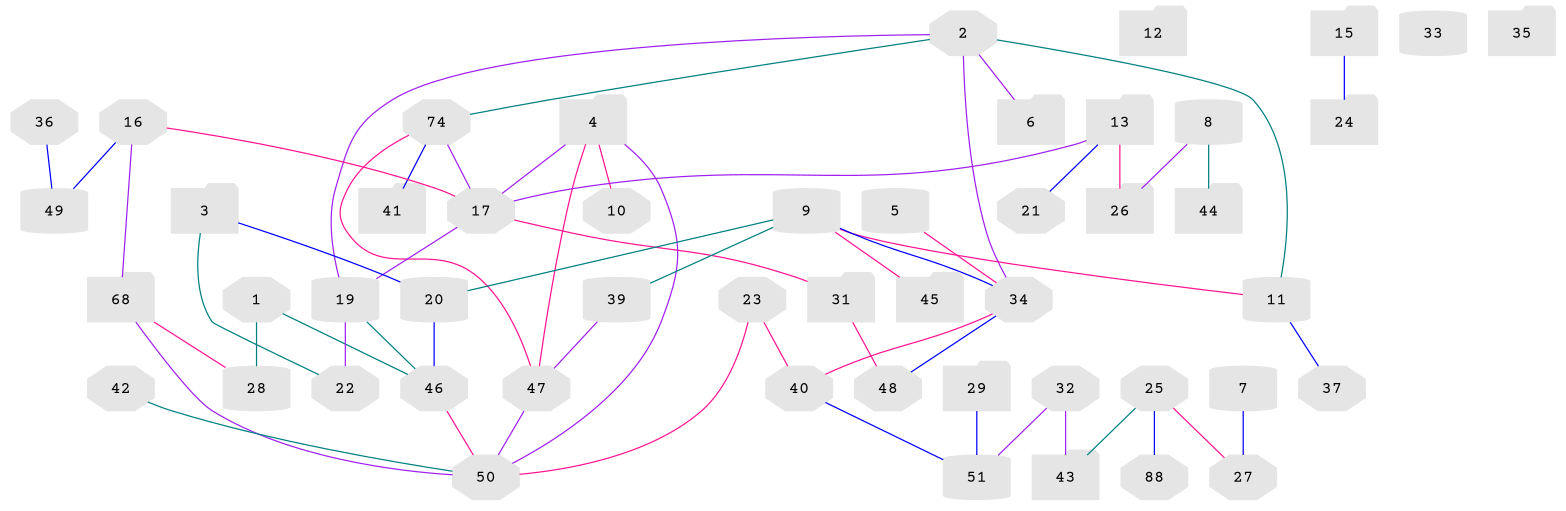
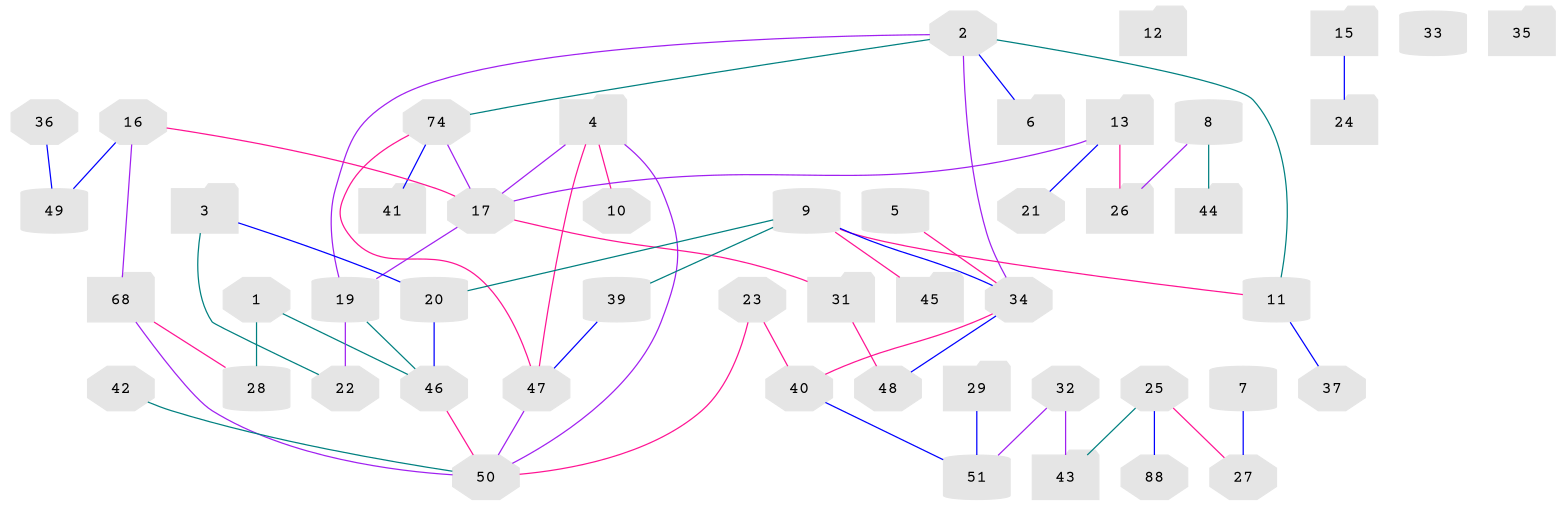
edge "2" -- "6": color purple -> blue
edge "39" -- "47": color purple -> blue
